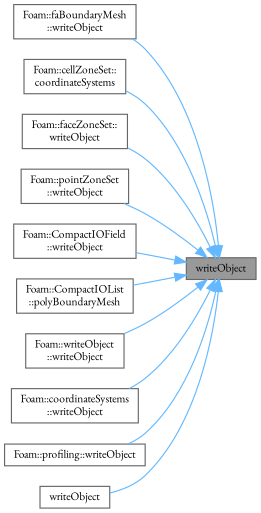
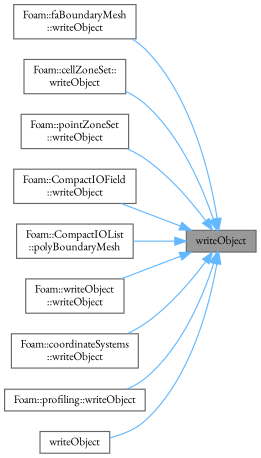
node "Foam::cellZoneSet:: coordinateSystems": label "Foam::cellZoneSet:: coordinateSystems" -> "Foam::cellZoneSet:: writeObject"
node "Foam::faceZoneSet:: writeObject": removed
